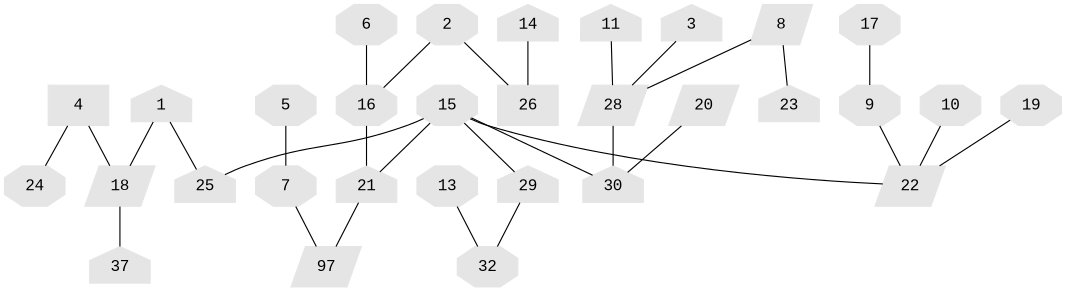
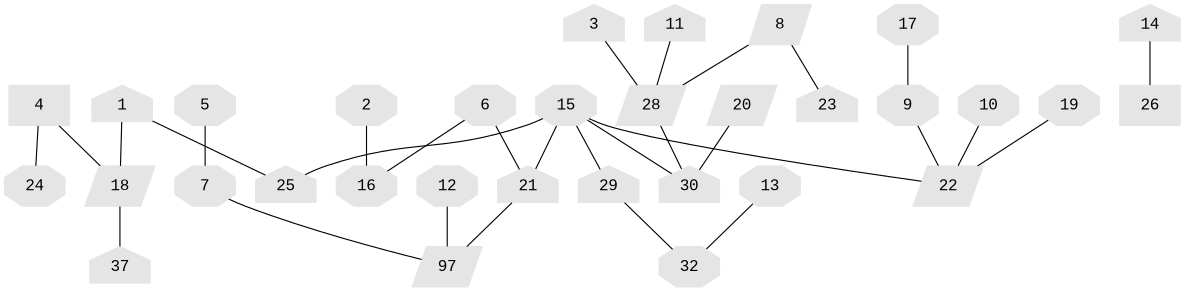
edge "2" -- "26": removed
edge "16" -- "21": now "6" -- "21"
node "12": added
